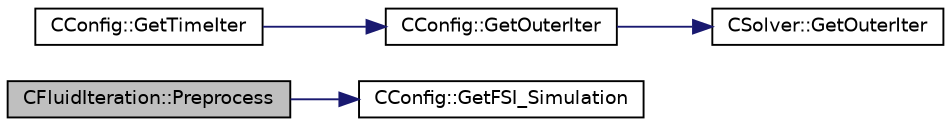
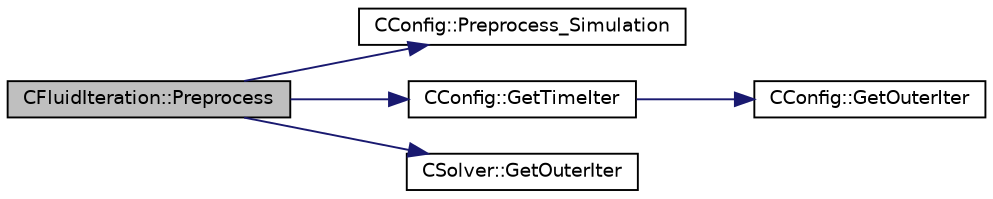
edge "CConfig::GetOuterIter" -> "CSolver::GetOuterIter": now "CFluidIteration::Preprocess" -> "CSolver::GetOuterIter"
edge "CFluidIteration::Preprocess" -> "CConfig::GetTimeIter": added
node "CConfig::GetFSI_Simulation": label "CConfig::GetFSI_Simulation" -> "CConfig::Preprocess_Simulation"
